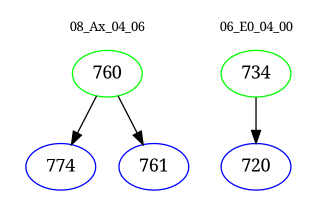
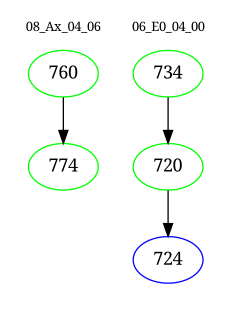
node "774": color blue -> green
node "761": removed
node "720": color blue -> green
node "724": added
